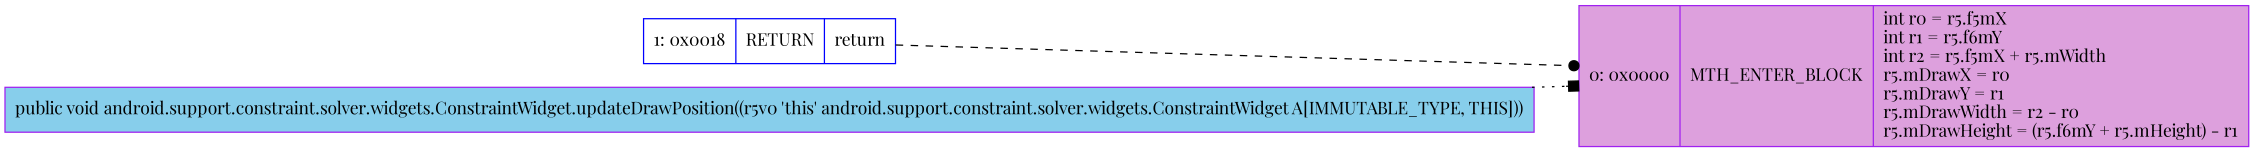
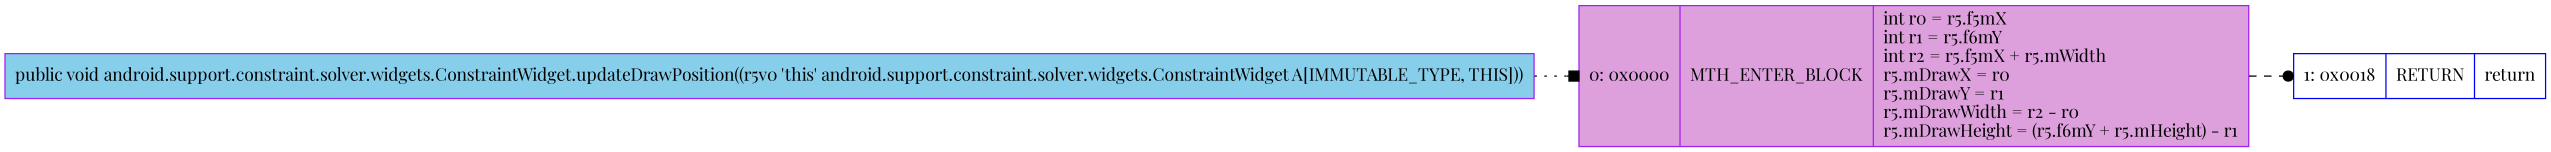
edge "1: 0x0018" -> "0: 0x0000": reversed
